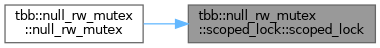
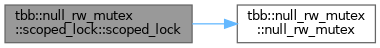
edge "tbb::null_rw_mutex ::null_rw_mutex" -> "tbb::null_rw_mutex ::scoped_lock::scoped_lock": reversed
